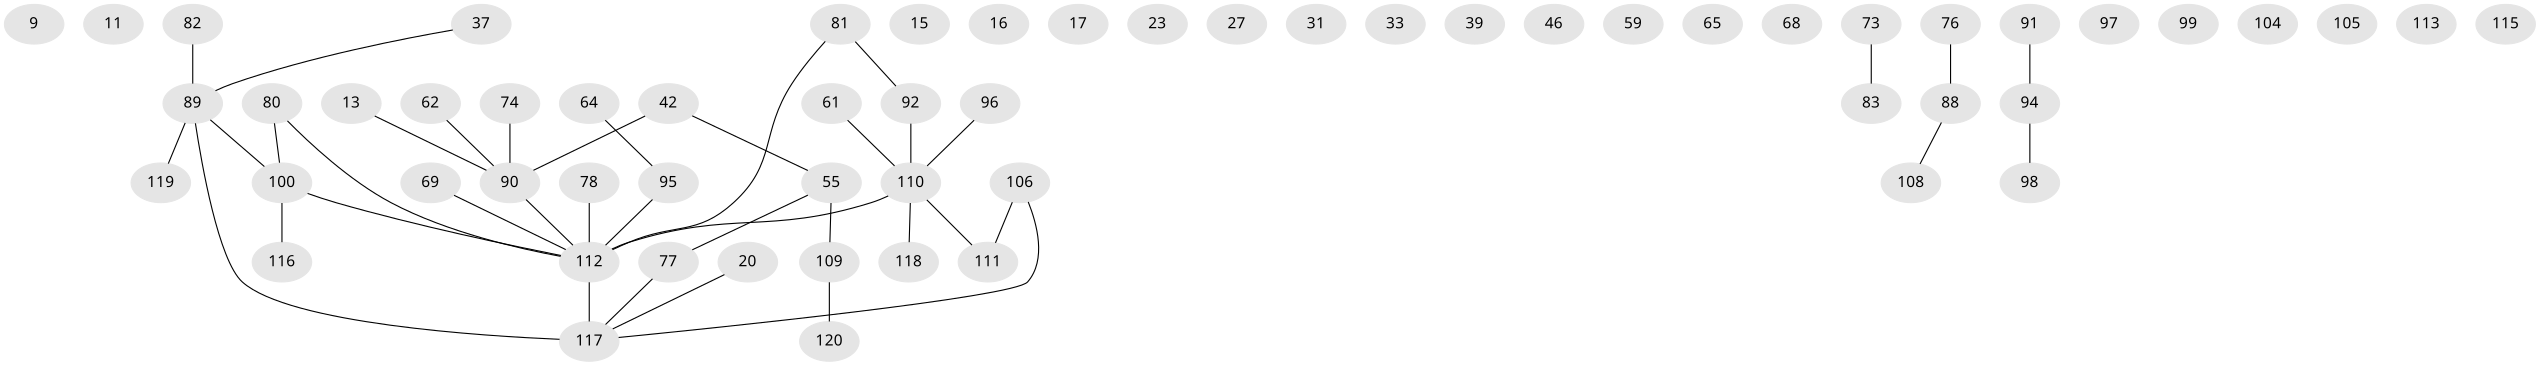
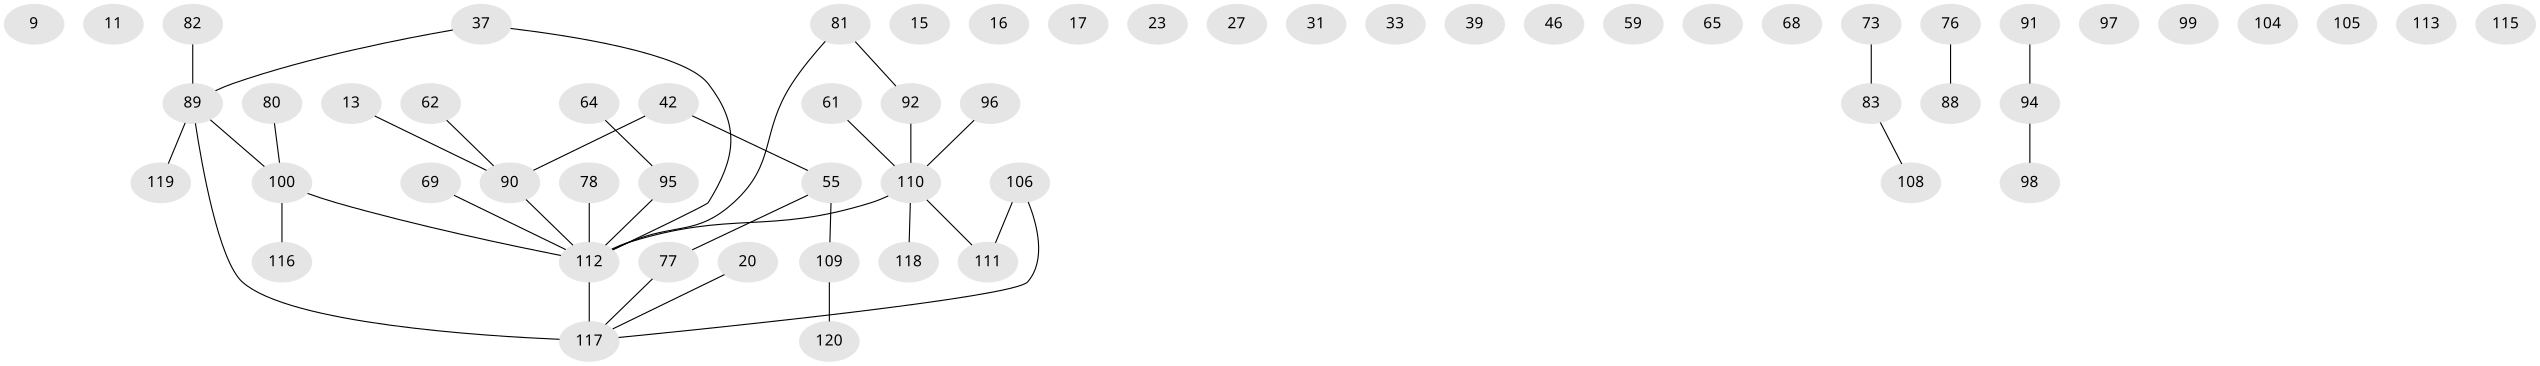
node "74": removed
edge "88" -- "108": now "83" -- "108"
edge "80" -- "112": now "37" -- "112"
